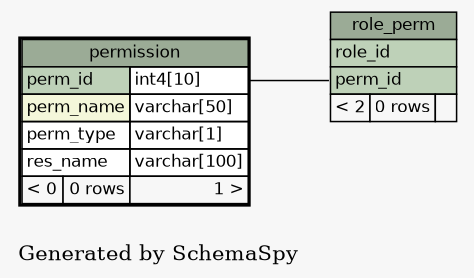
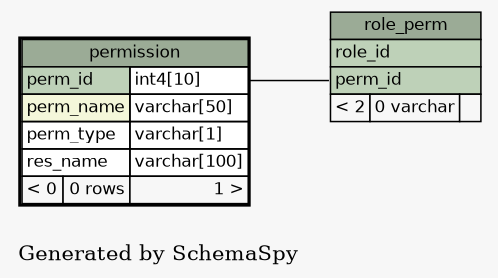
node "role_perm": text "0 rows" -> "0 varchar"
